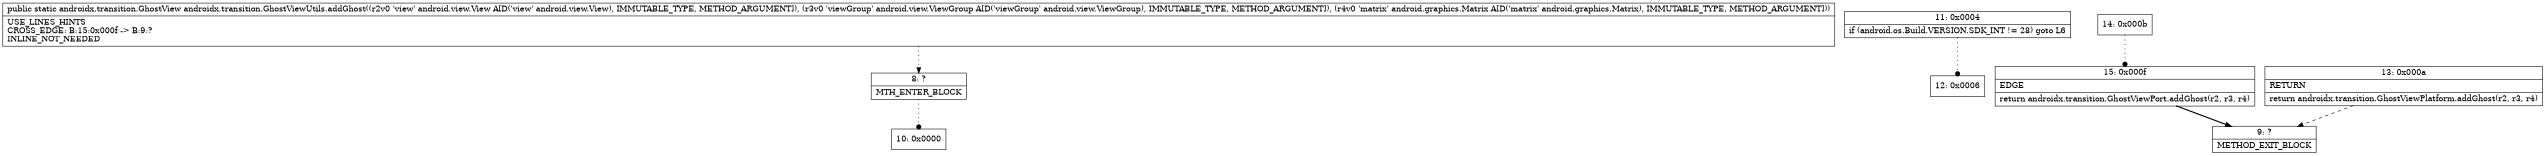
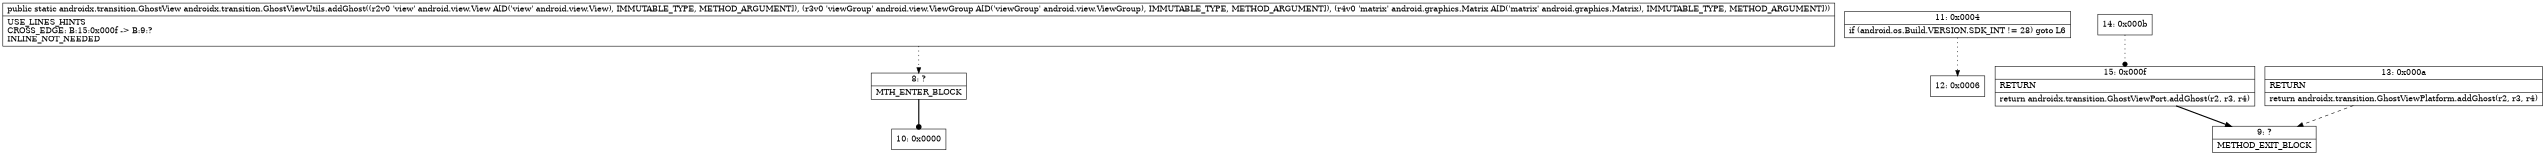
edge "11: 0x0004" -> "12: 0x0006": arrowhead dot -> normal
node "15: 0x000f": text "EDGE" -> "RETURN"
edge "8: ?" -> "10: 0x0000": style dotted -> bold
